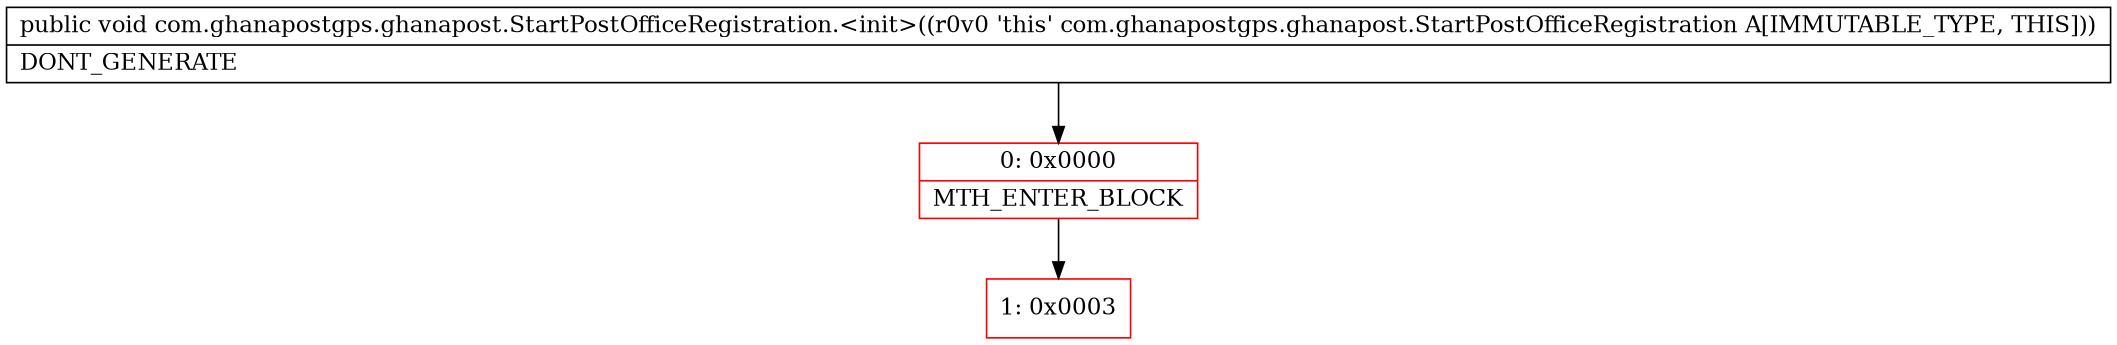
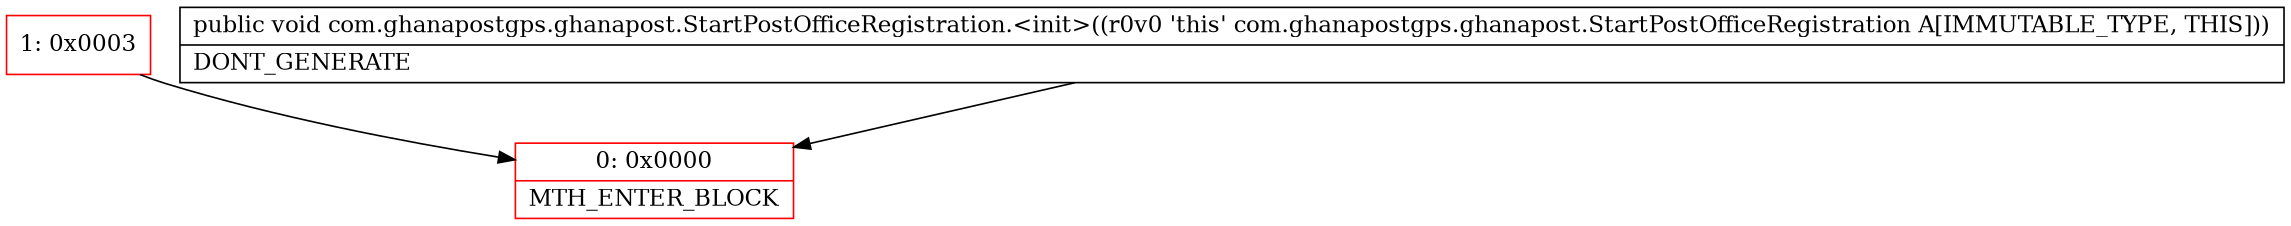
edge "0: 0x0000" -> "1: 0x0003": reversed
